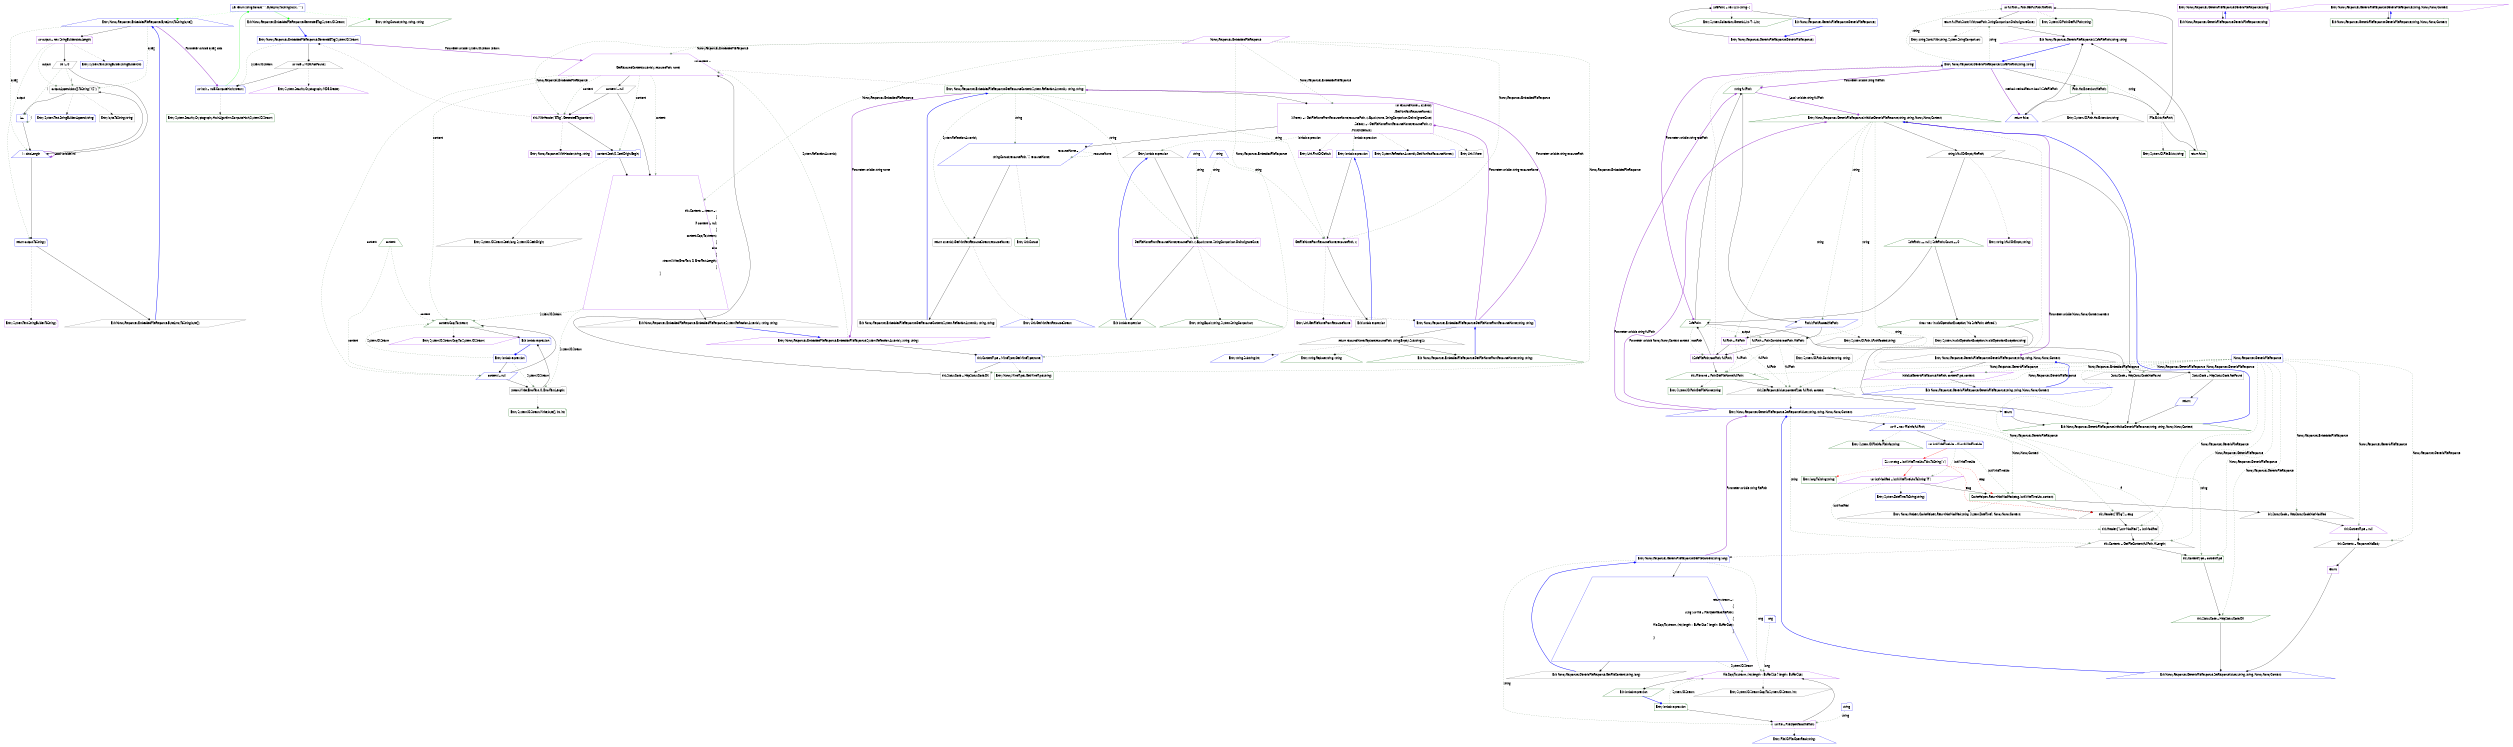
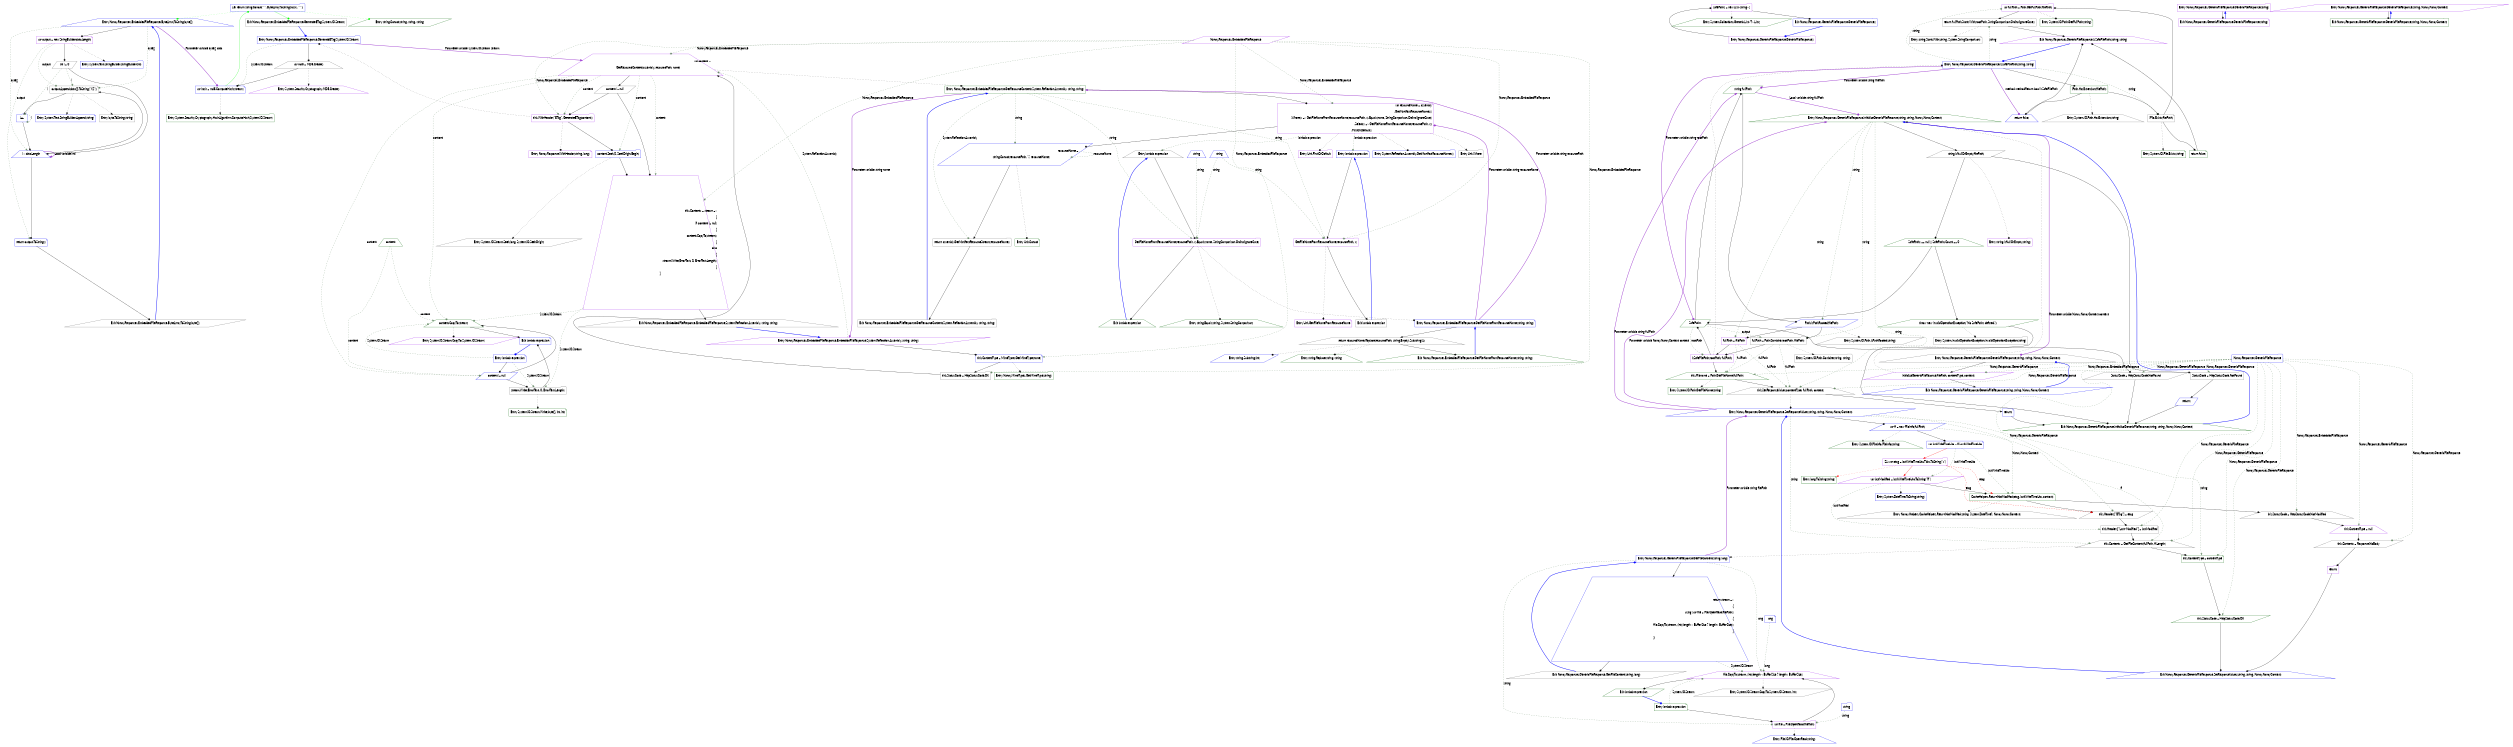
node "var md5 = MD5.NotFound()": label "var md5 = MD5.NotFound()" -> "var md5 = MD5.Create()"
node "Entry Nancy.Response.WithHeader(string, string)": label "Entry Nancy.Response.WithHeader(string, string)" -> "Entry Nancy.Response.WithHeader(string, long)"
node "Entry System.Text.StringBuilder.ToString()": removed
node "Entry Unk.GetManifestResourceStream": removed
